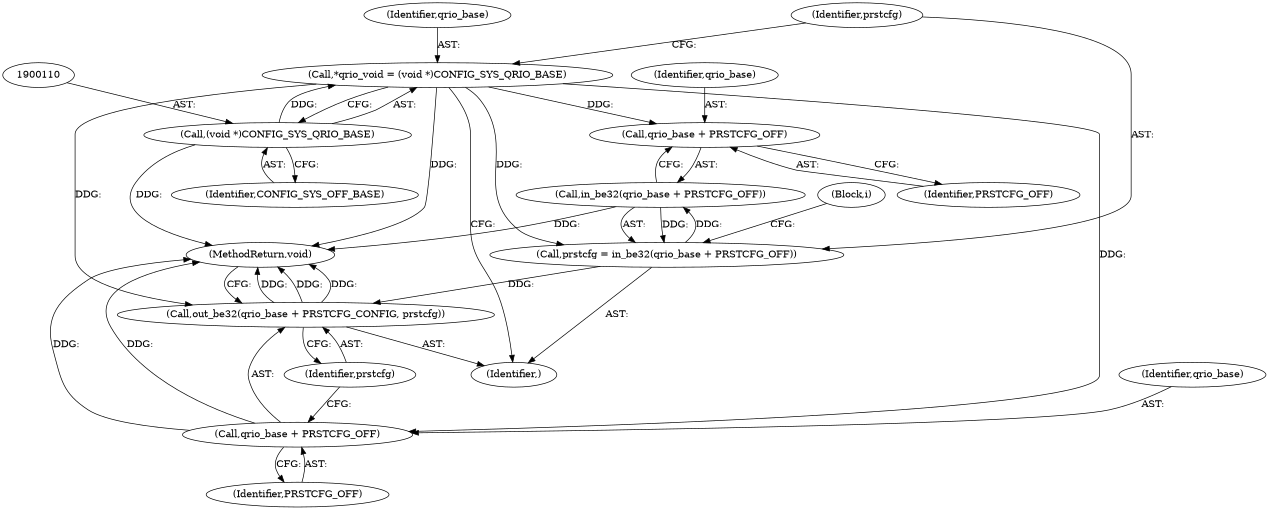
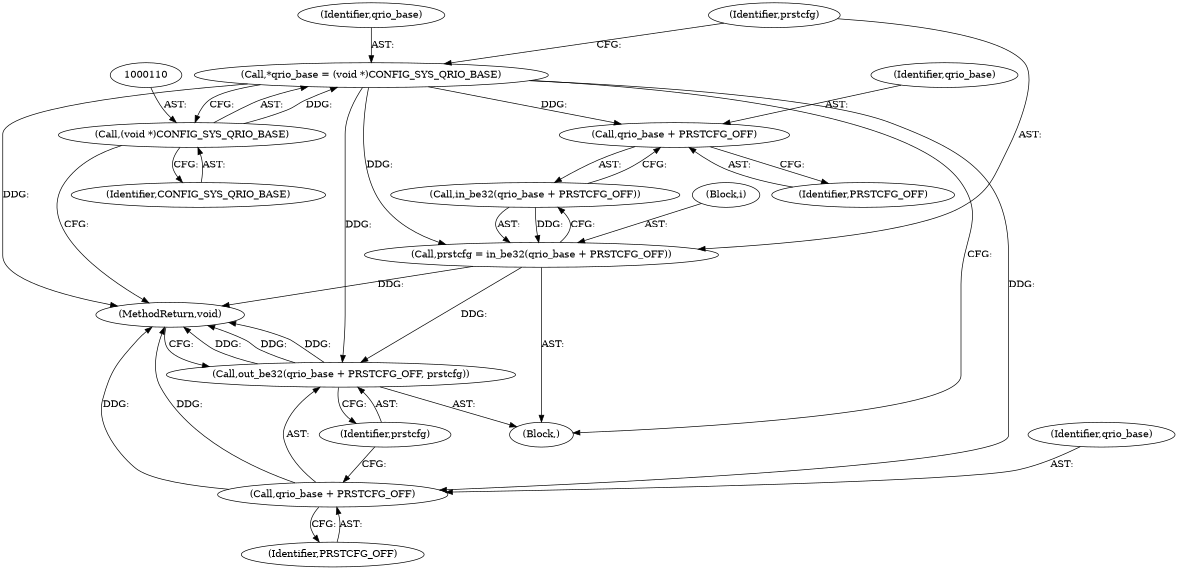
node "1900110": label "1900110" -> "1000110"
node "(Call,*qrio_void = (void *)CONFIG_SYS_QRIO_BASE)": label "(Call,*qrio_void = (void *)CONFIG_SYS_QRIO_BASE)" -> "(Call,*qrio_base = (void *)CONFIG_SYS_QRIO_BASE)"
edge "(Call,(void *)CONFIG_SYS_QRIO_BASE)" -> "(MethodReturn,void)": label "DDG: " -> "CFG: "
node "(Identifier,CONFIG_SYS_OFF_BASE)": label "(Identifier,CONFIG_SYS_OFF_BASE)" -> "(Identifier,CONFIG_SYS_QRIO_BASE)"
edge "(Call,prstcfg = in_be32(qrio_base + PRSTCFG_OFF))" -> "(Call,in_be32(qrio_base + PRSTCFG_OFF))": label "DDG: " -> "CFG: "
edge "(Block,i)" -> "(Call,prstcfg = in_be32(qrio_base + PRSTCFG_OFF))": label "CFG: " -> "AST: "
edge "(Call,in_be32(qrio_base + PRSTCFG_OFF))" -> "(MethodReturn,void)": now "(Call,prstcfg = in_be32(qrio_base + PRSTCFG_OFF))" -> "(MethodReturn,void)"
node "(Call,out_be32(qrio_base + PRSTCFG_CONFIG, prstcfg))": label "(Call,out_be32(qrio_base + PRSTCFG_CONFIG, prstcfg))" -> "(Call,out_be32(qrio_base + PRSTCFG_OFF, prstcfg))"
node "(Identifier,)": label "(Identifier,)" -> "(Block,)"
